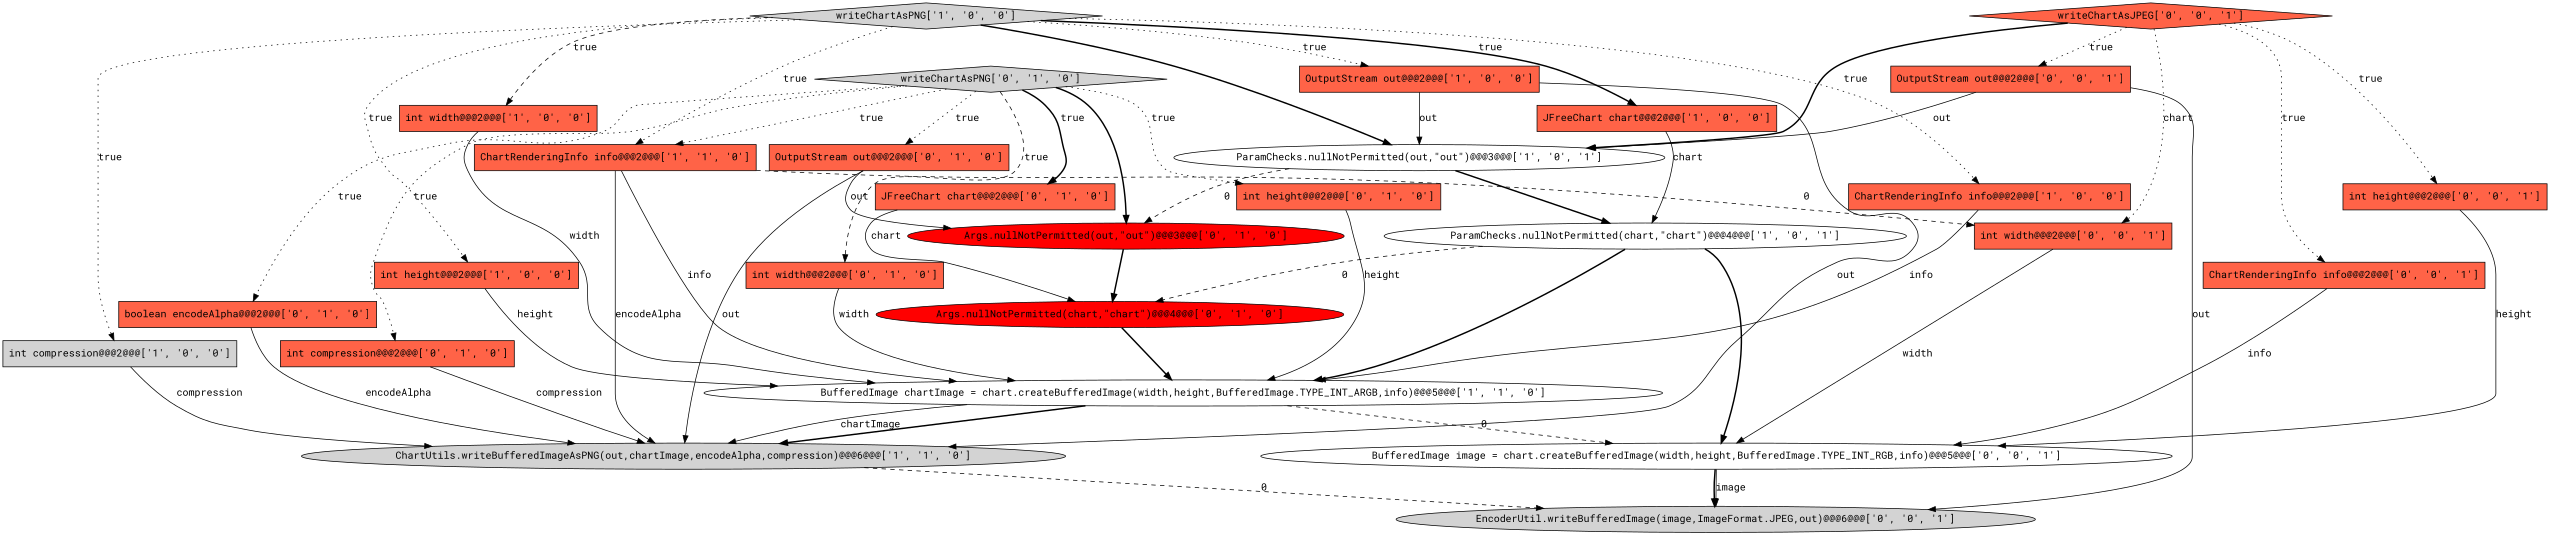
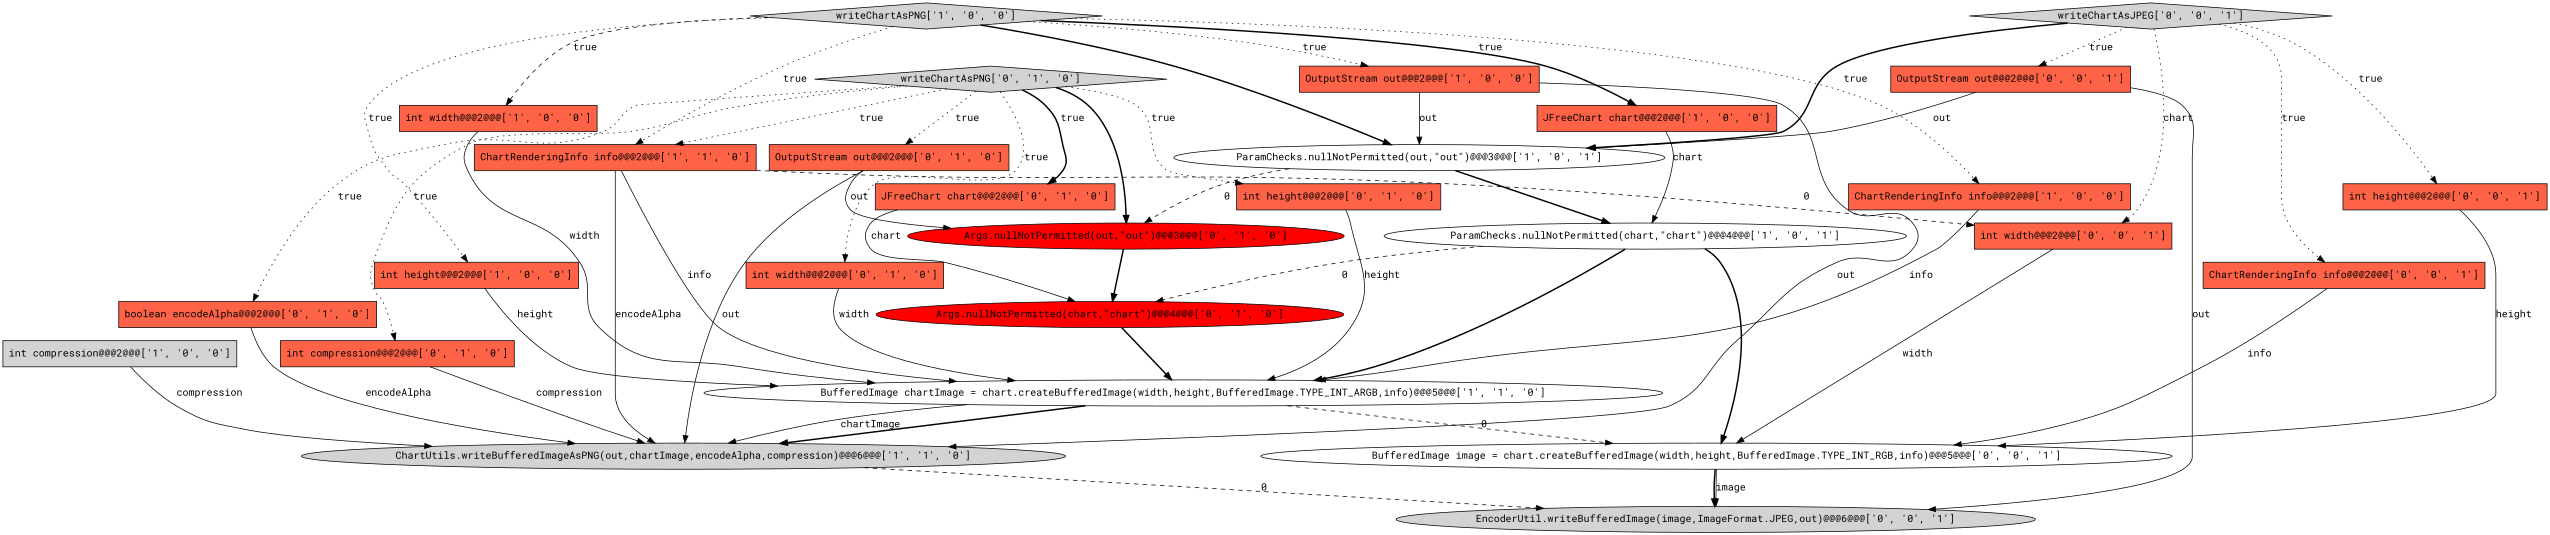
node "writeChartAsJPEG['0', '0', '1']": fillcolor tomato -> lightgray
edge "writeChartAsPNG['1', '0', '0']" -> "int compression@@@2@@@['1', '0', '0']": removed, label "true"
edge "writeChartAsPNG['0', '1', '0']" -> "int width@@@2@@@['0', '1', '0']": style dashed -> dotted
